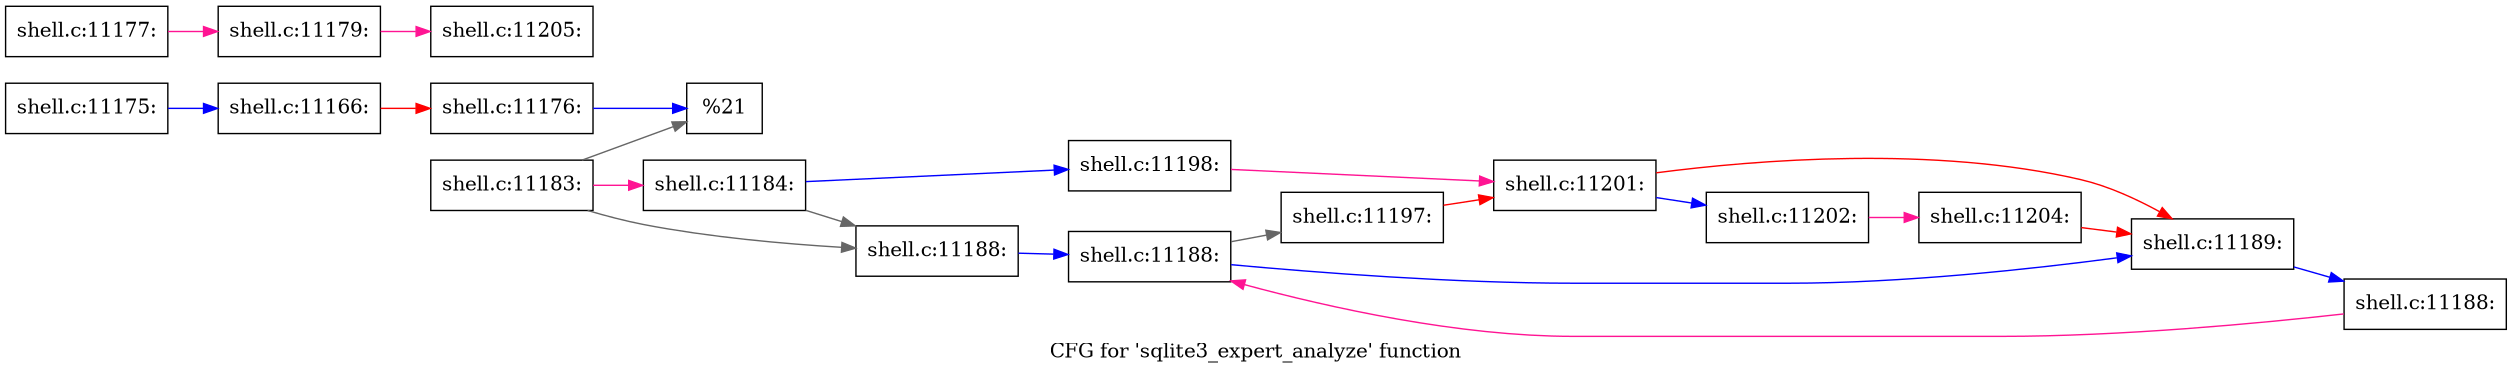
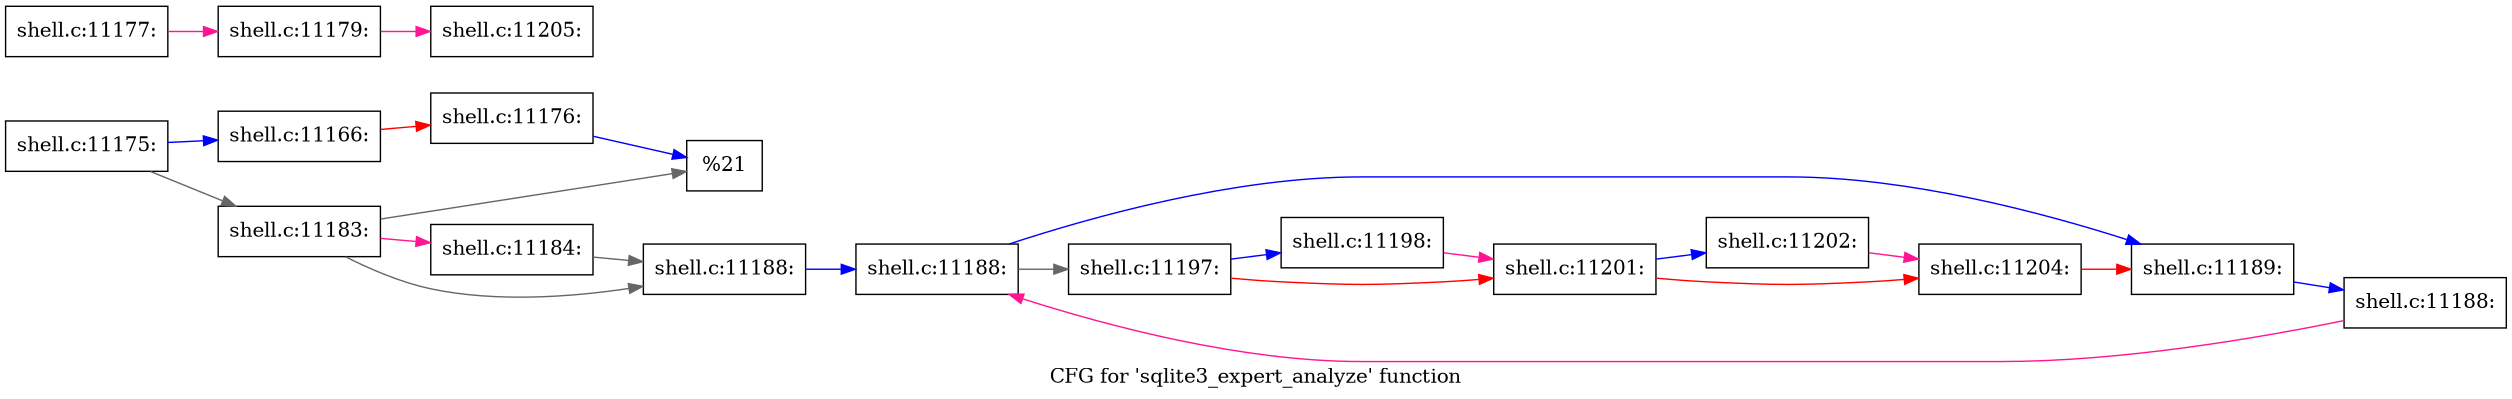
edge "shell.c:11201:" -> "shell.c:11189:": now "shell.c:11201:" -> "shell.c:11204:"
edge "shell.c:11184:" -> "shell.c:11198:": now "shell.c:11197:" -> "shell.c:11198:"
edge "shell.c:11175:" -> "shell.c:11183:": added
